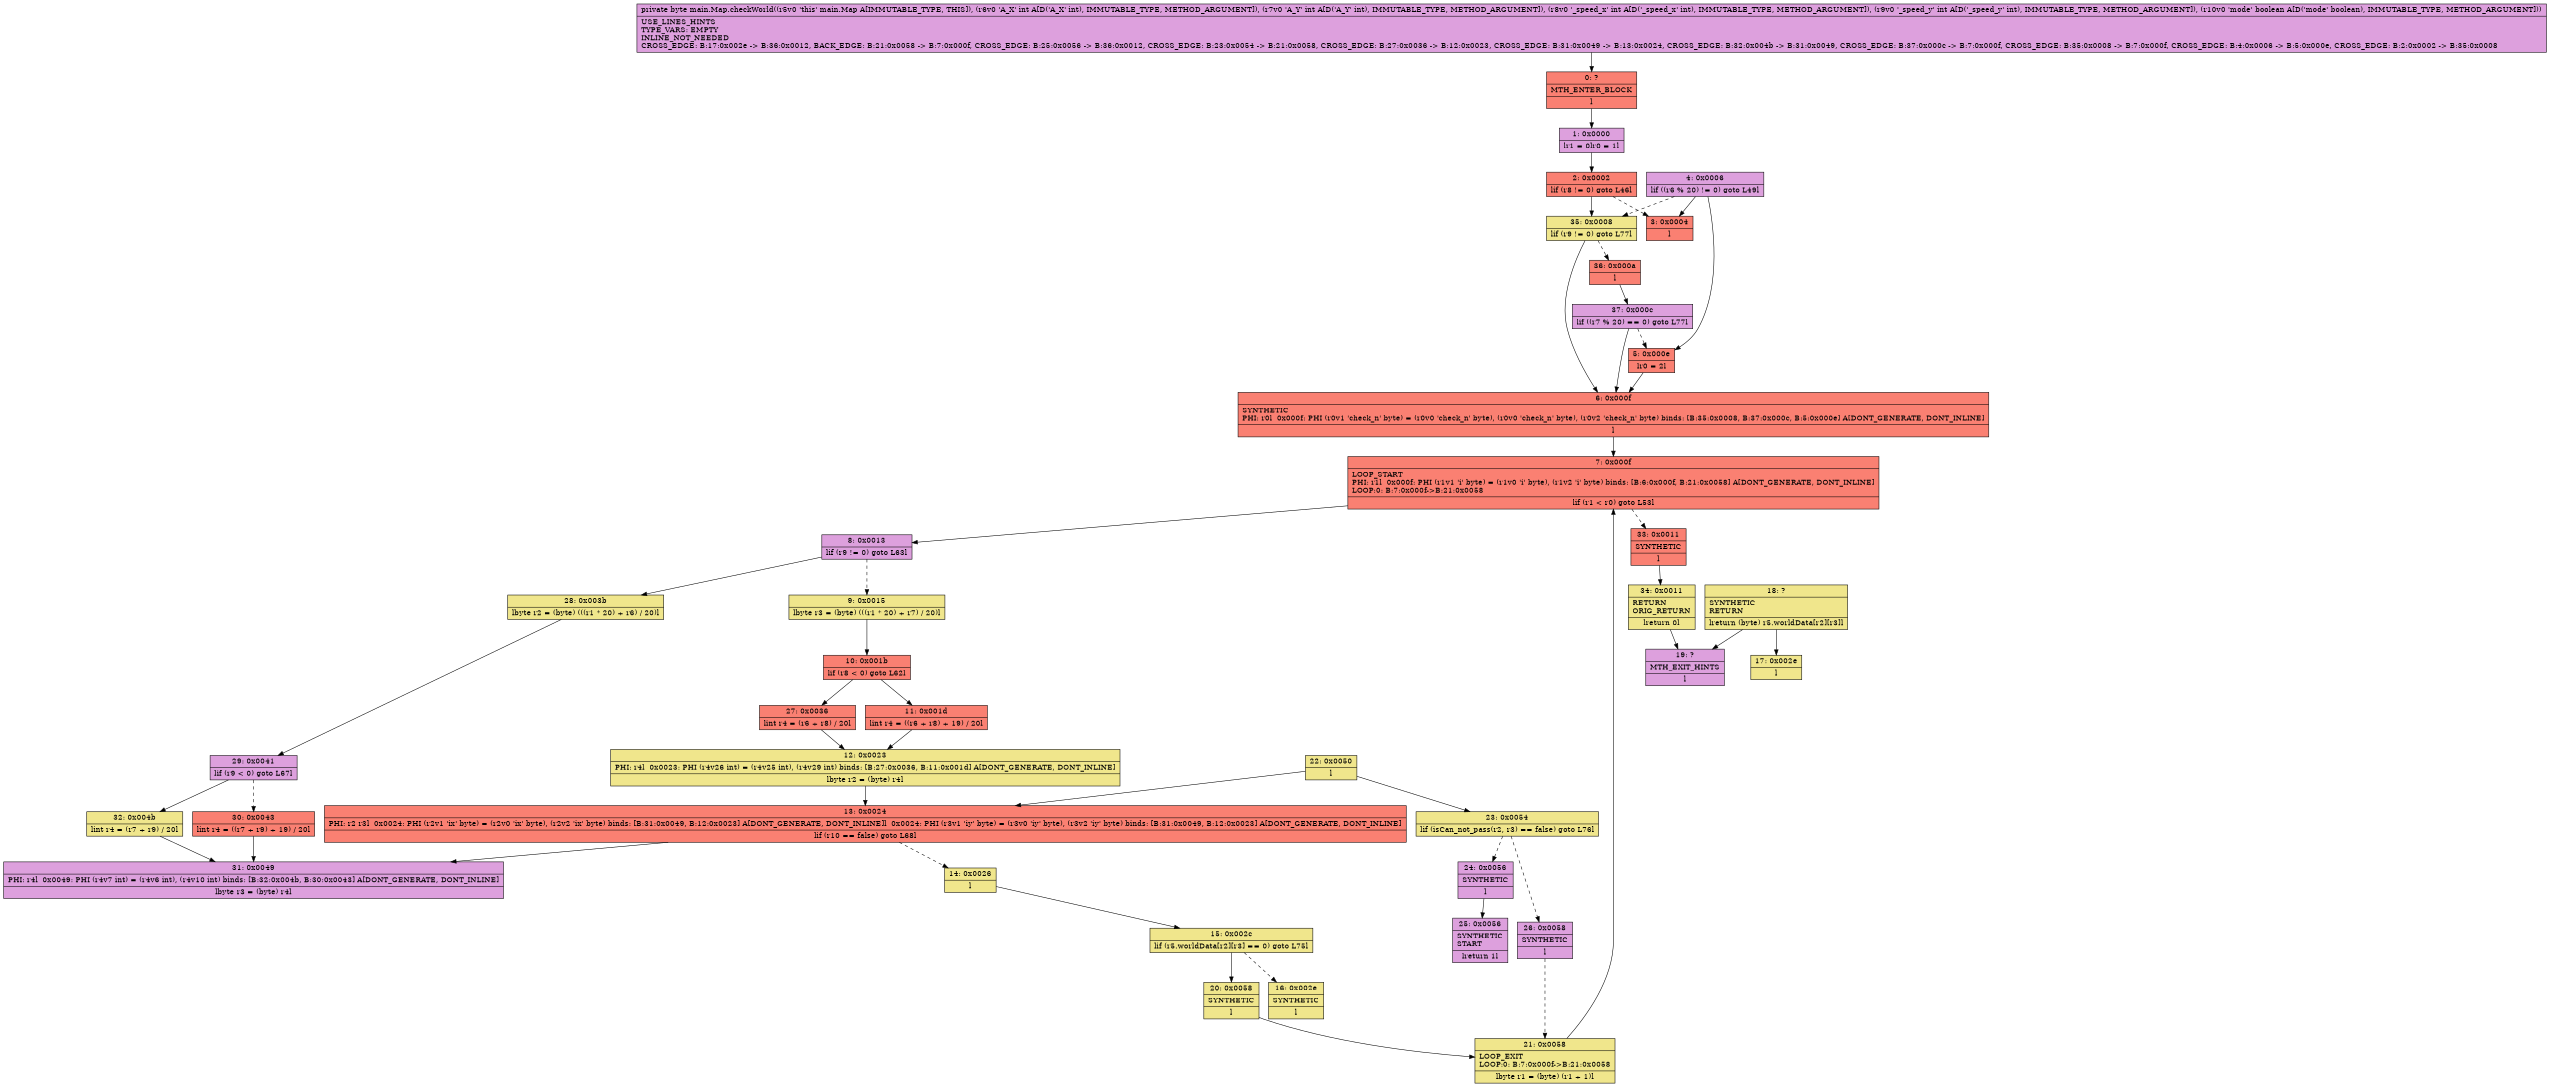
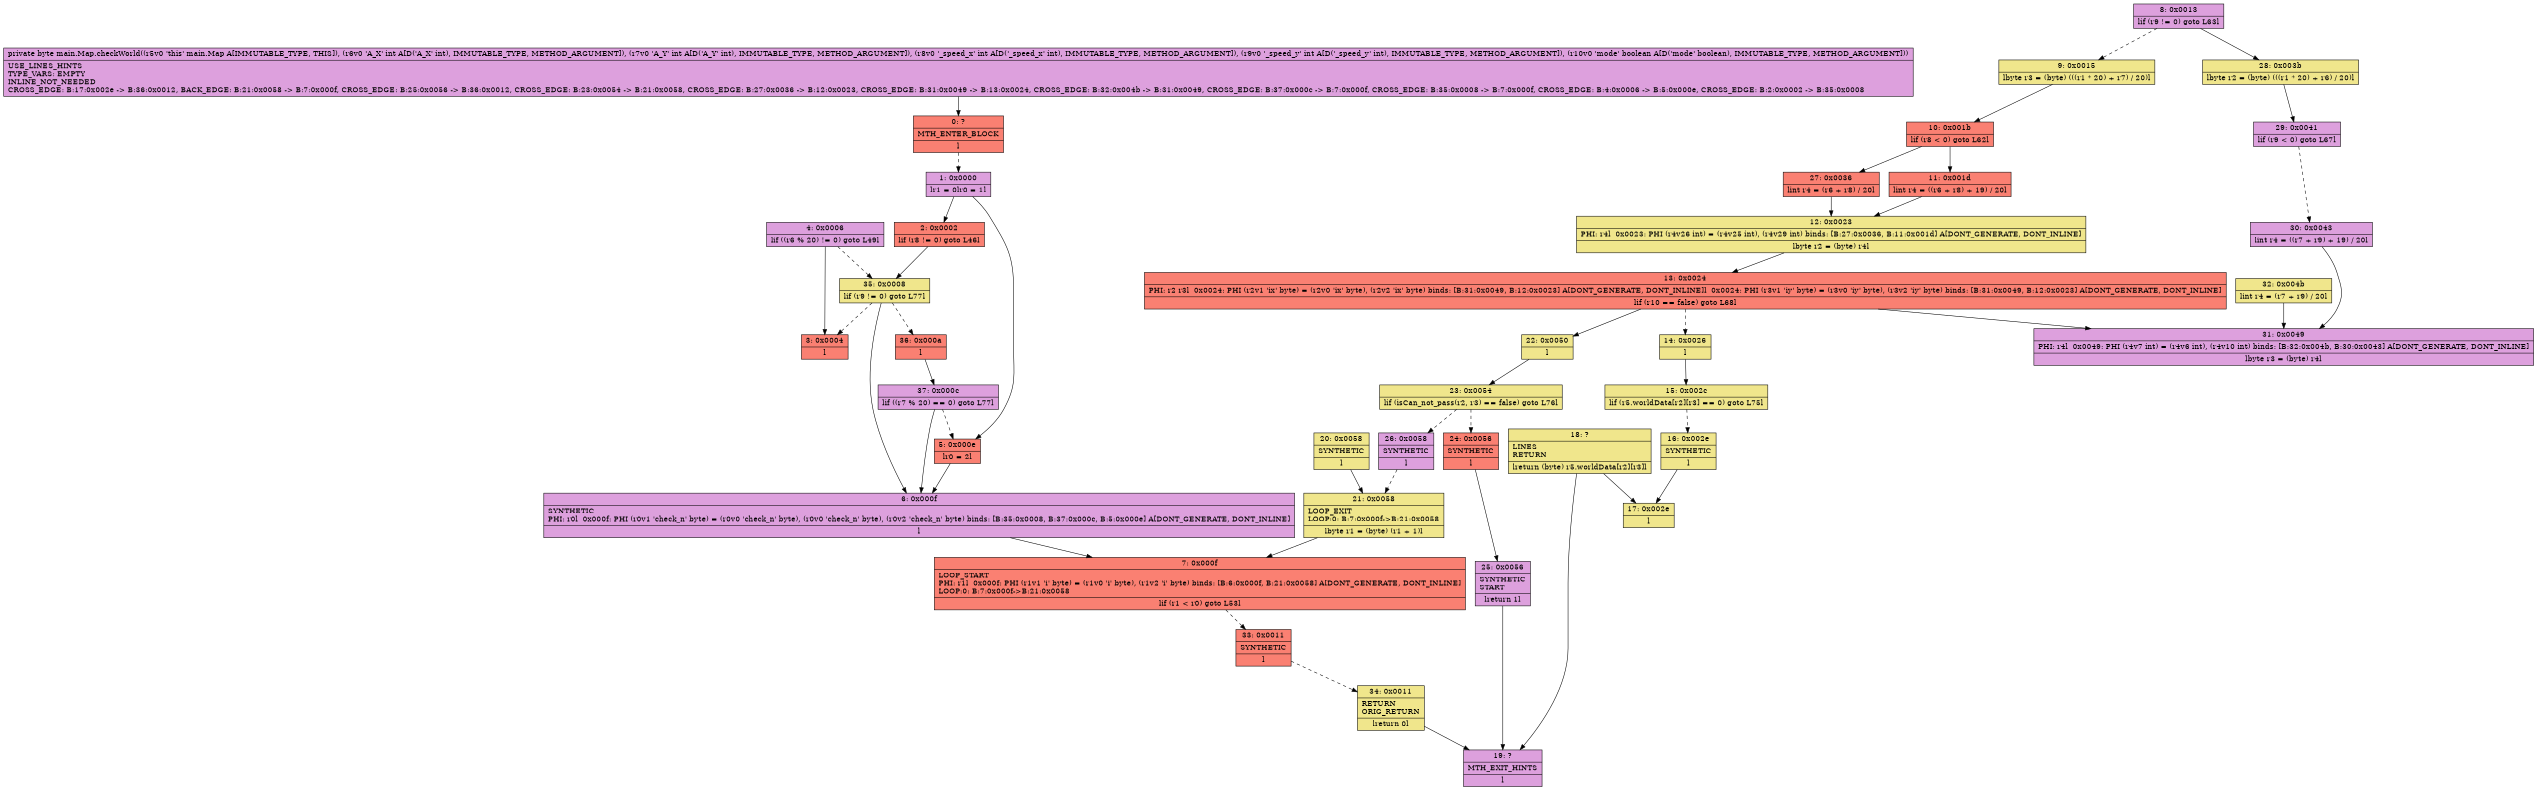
edge "0: ?" -> "1: 0x0000": style solid -> dashed
edge "2: 0x0002" -> "3: 0x0004": now "35: 0x0008" -> "3: 0x0004"
edge "4: 0x0006" -> "5: 0x000e": now "1: 0x0000" -> "5: 0x000e"
node "6: 0x000f": fillcolor salmon -> plum
edge "16: 0x002e" -> "17: 0x002e": added
edge "7: 0x000f" -> "8: 0x0013": removed
edge "33: 0x0011" -> "34: 0x0011": style solid -> dashed
node "18: ?": text "SYNTHETIC" -> "LINES"
edge "25: 0x0056" -> "19: ?": added
edge "22: 0x0050" -> "13: 0x0024": reversed
edge "29: 0x0041" -> "32: 0x004b": removed
node "30: 0x0043": fillcolor salmon -> plum
node "24: 0x0056": fillcolor plum -> salmon
edge "15: 0x002c" -> "20: 0x0058": removed
